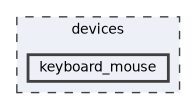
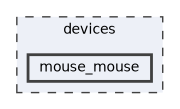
node "keyboard_mouse": label "keyboard_mouse" -> "mouse_mouse"
